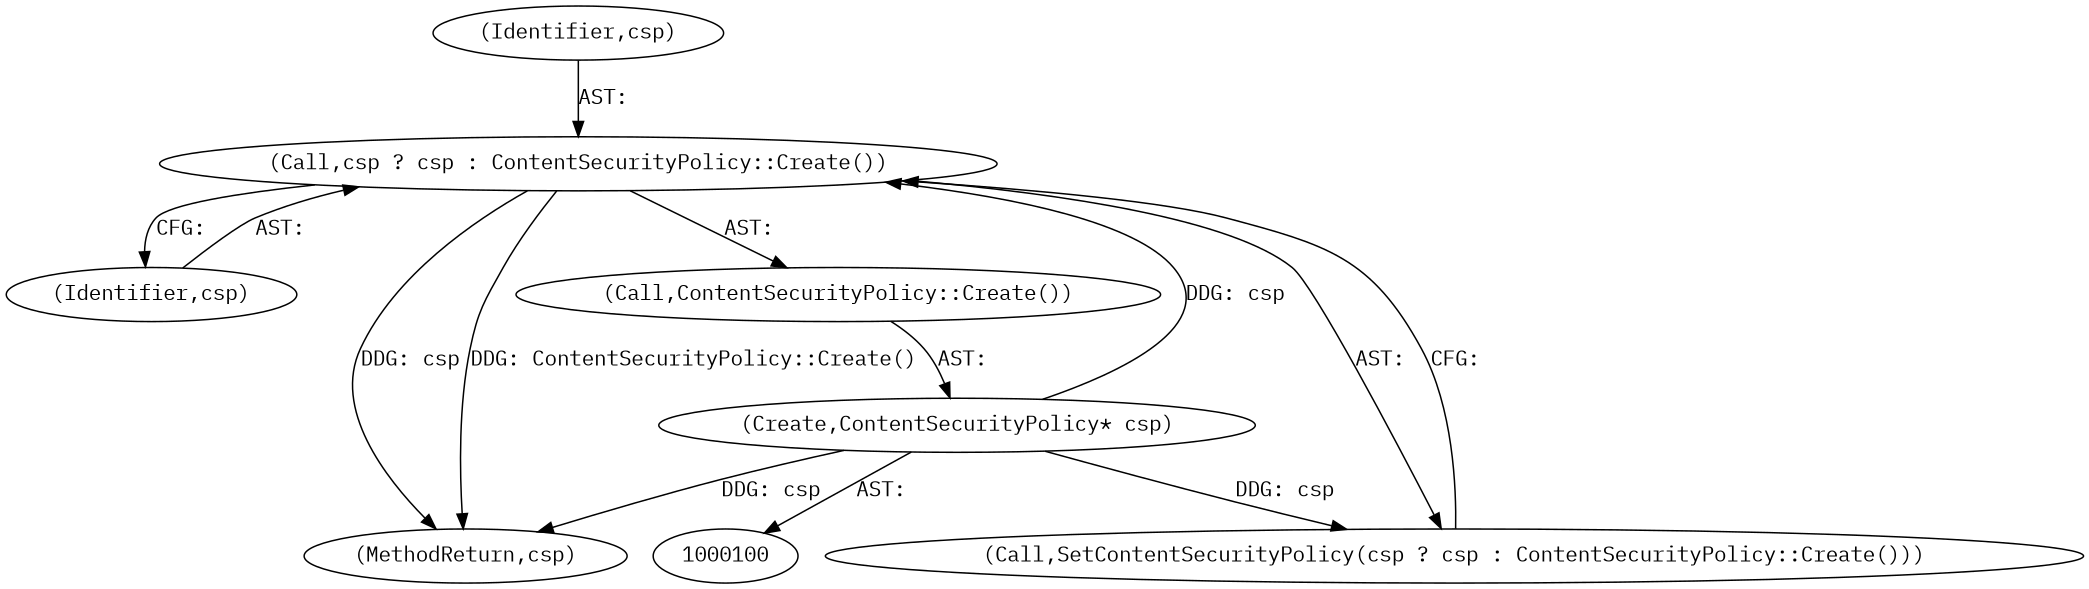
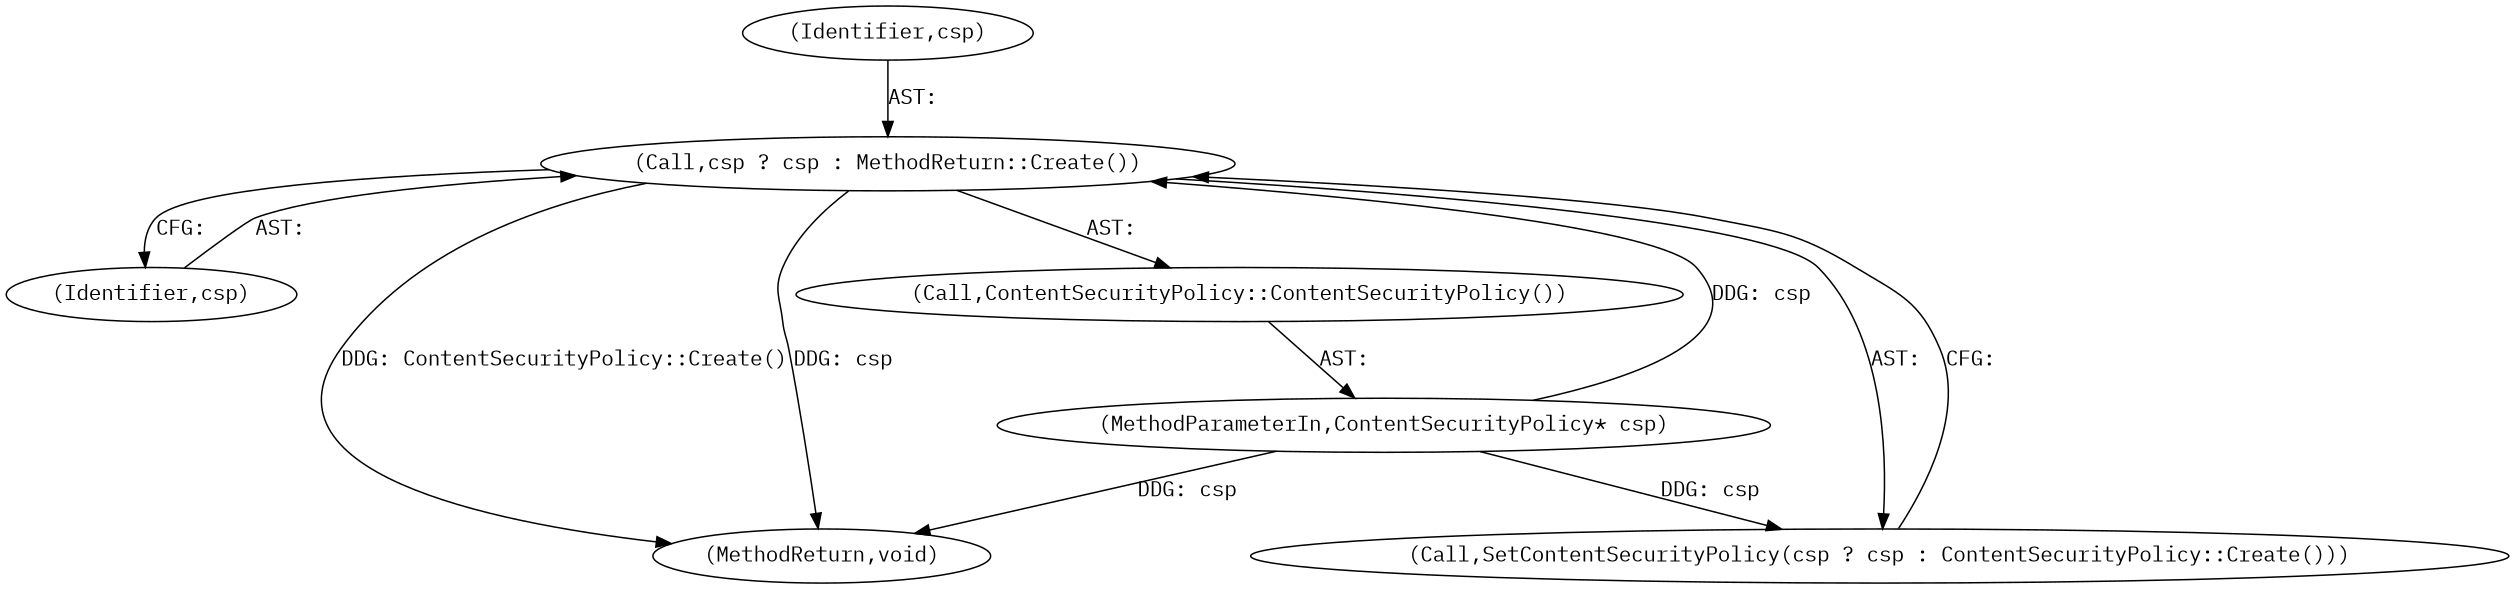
node "(Call,csp ? csp : ContentSecurityPolicy::Create())": label "(Call,csp ? csp : ContentSecurityPolicy::Create())" -> "(Call,csp ? csp : MethodReturn::Create())"
node "(Call,ContentSecurityPolicy::Create())": label "(Call,ContentSecurityPolicy::Create())" -> "(Call,ContentSecurityPolicy::ContentSecurityPolicy())"
node "(Create,ContentSecurityPolicy* csp)": label "(Create,ContentSecurityPolicy* csp)" -> "(MethodParameterIn,ContentSecurityPolicy* csp)"
node "(MethodReturn,csp)": label "(MethodReturn,csp)" -> "(MethodReturn,void)"
node "1000100": removed
